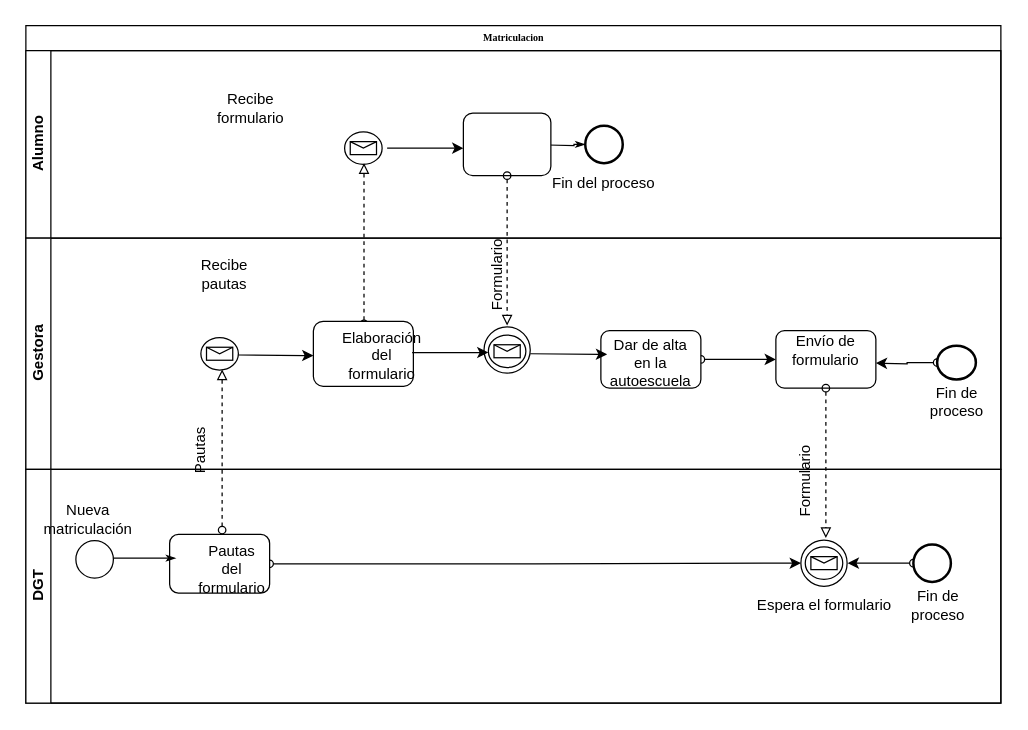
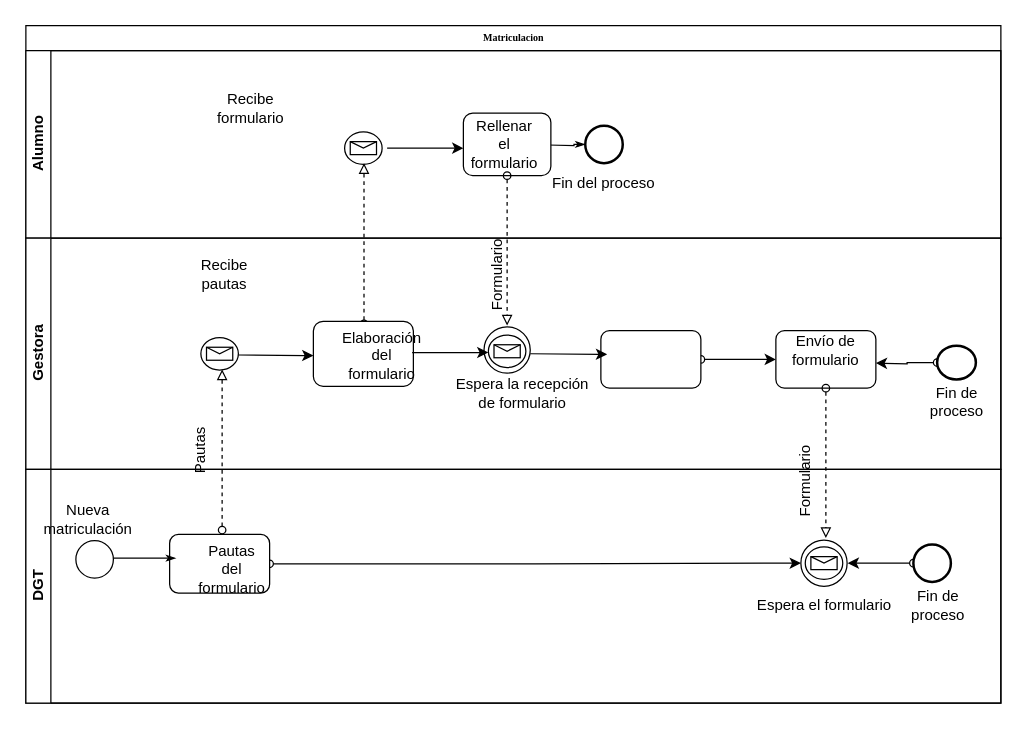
node "Rellenar el formulario": added
node "Dar de alta en la autoescuela": removed
node "Espera la recepción de formulario": added
